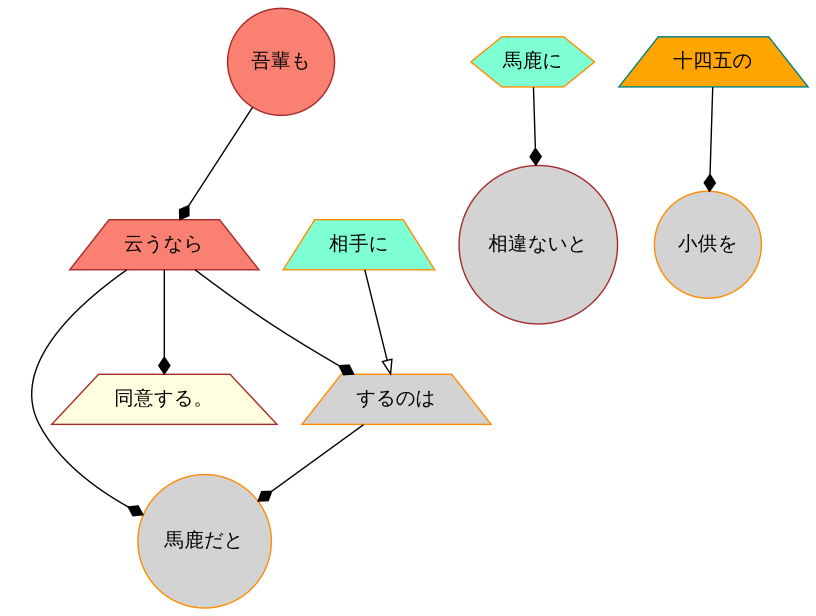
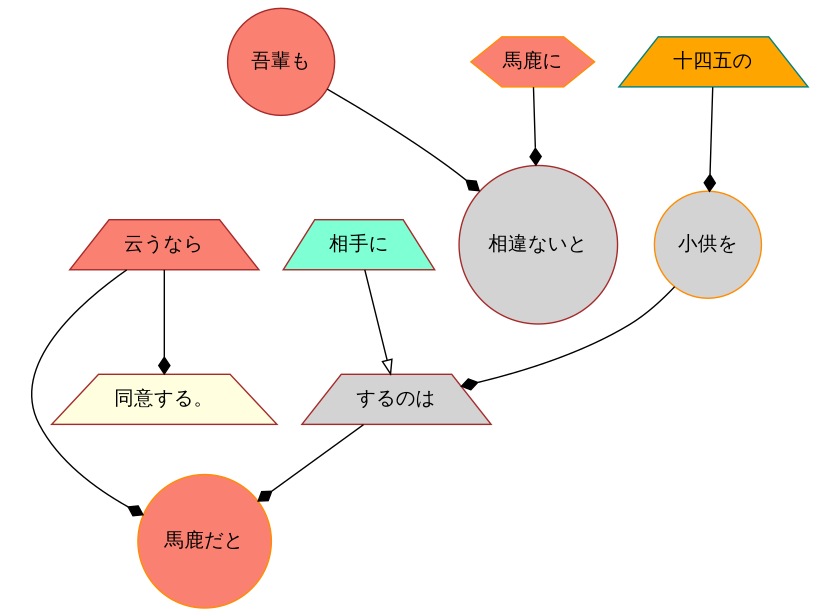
node "馬鹿に": fillcolor aquamarine -> salmon
edge "吾輩も" -> "云うなら": now "吾輩も" -> "相違ないと"
node "相手に": color darkorange -> brown
edge "云うなら" -> "するのは": now "小供を" -> "するのは"
node "するのは": color darkorange -> brown
node "馬鹿だと": fillcolor lightgrey -> salmon
